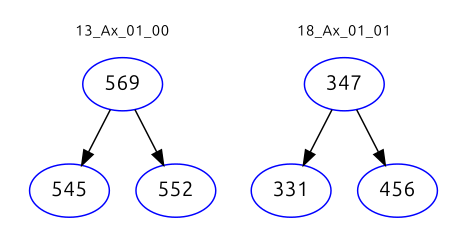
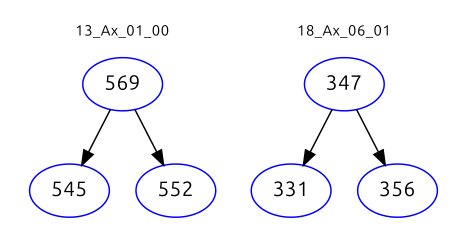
cluster "18_Ax_01_01": label "18_Ax_01_01" -> "18_Ax_06_01"
node "456": label "456" -> "356"
